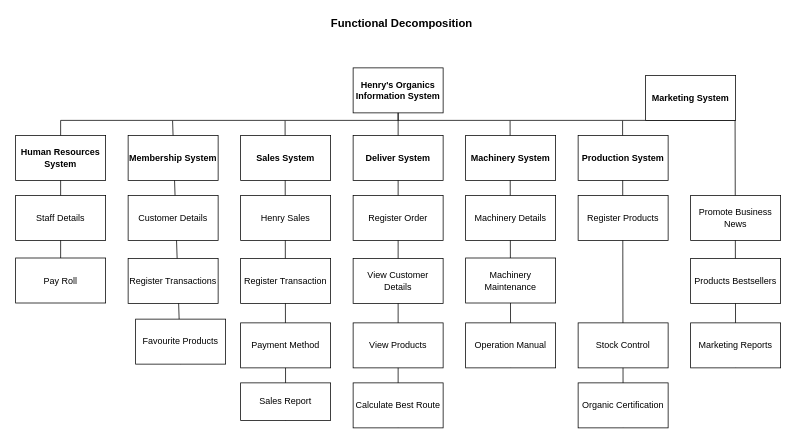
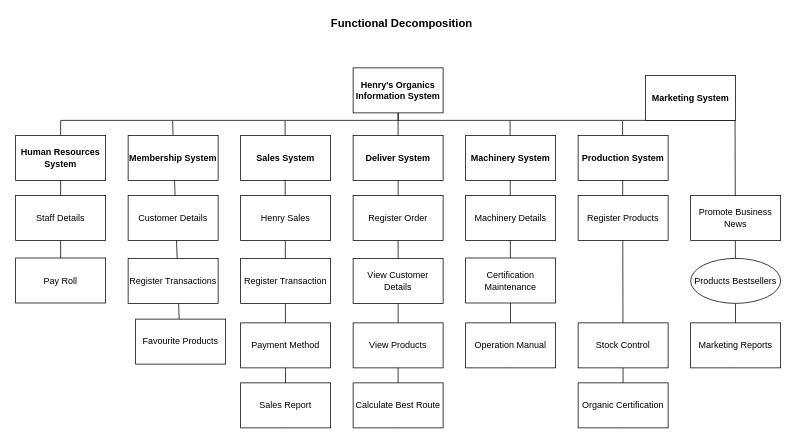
node "Machinery Maintenance": label "Machinery Maintenance" -> "Certification Maintenance"
node "Products Bestsellers": shape rectangle -> ellipse
node "Sales Report": size 90x38 -> 90x45
